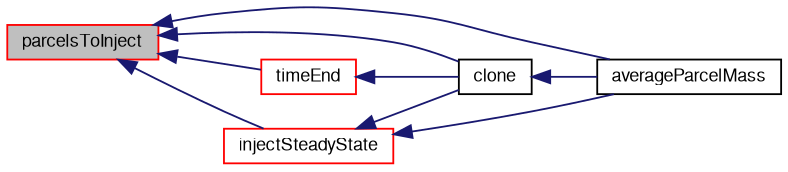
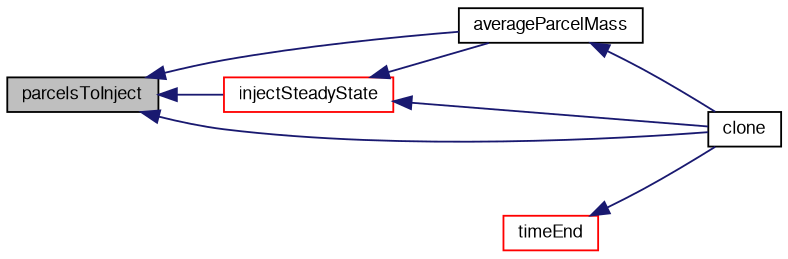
node "parcelsToInject": color red -> black
edge "timeEnd" -> "parcelsToInject": removed
edge "averageParcelMass" -> "clone": reversed
